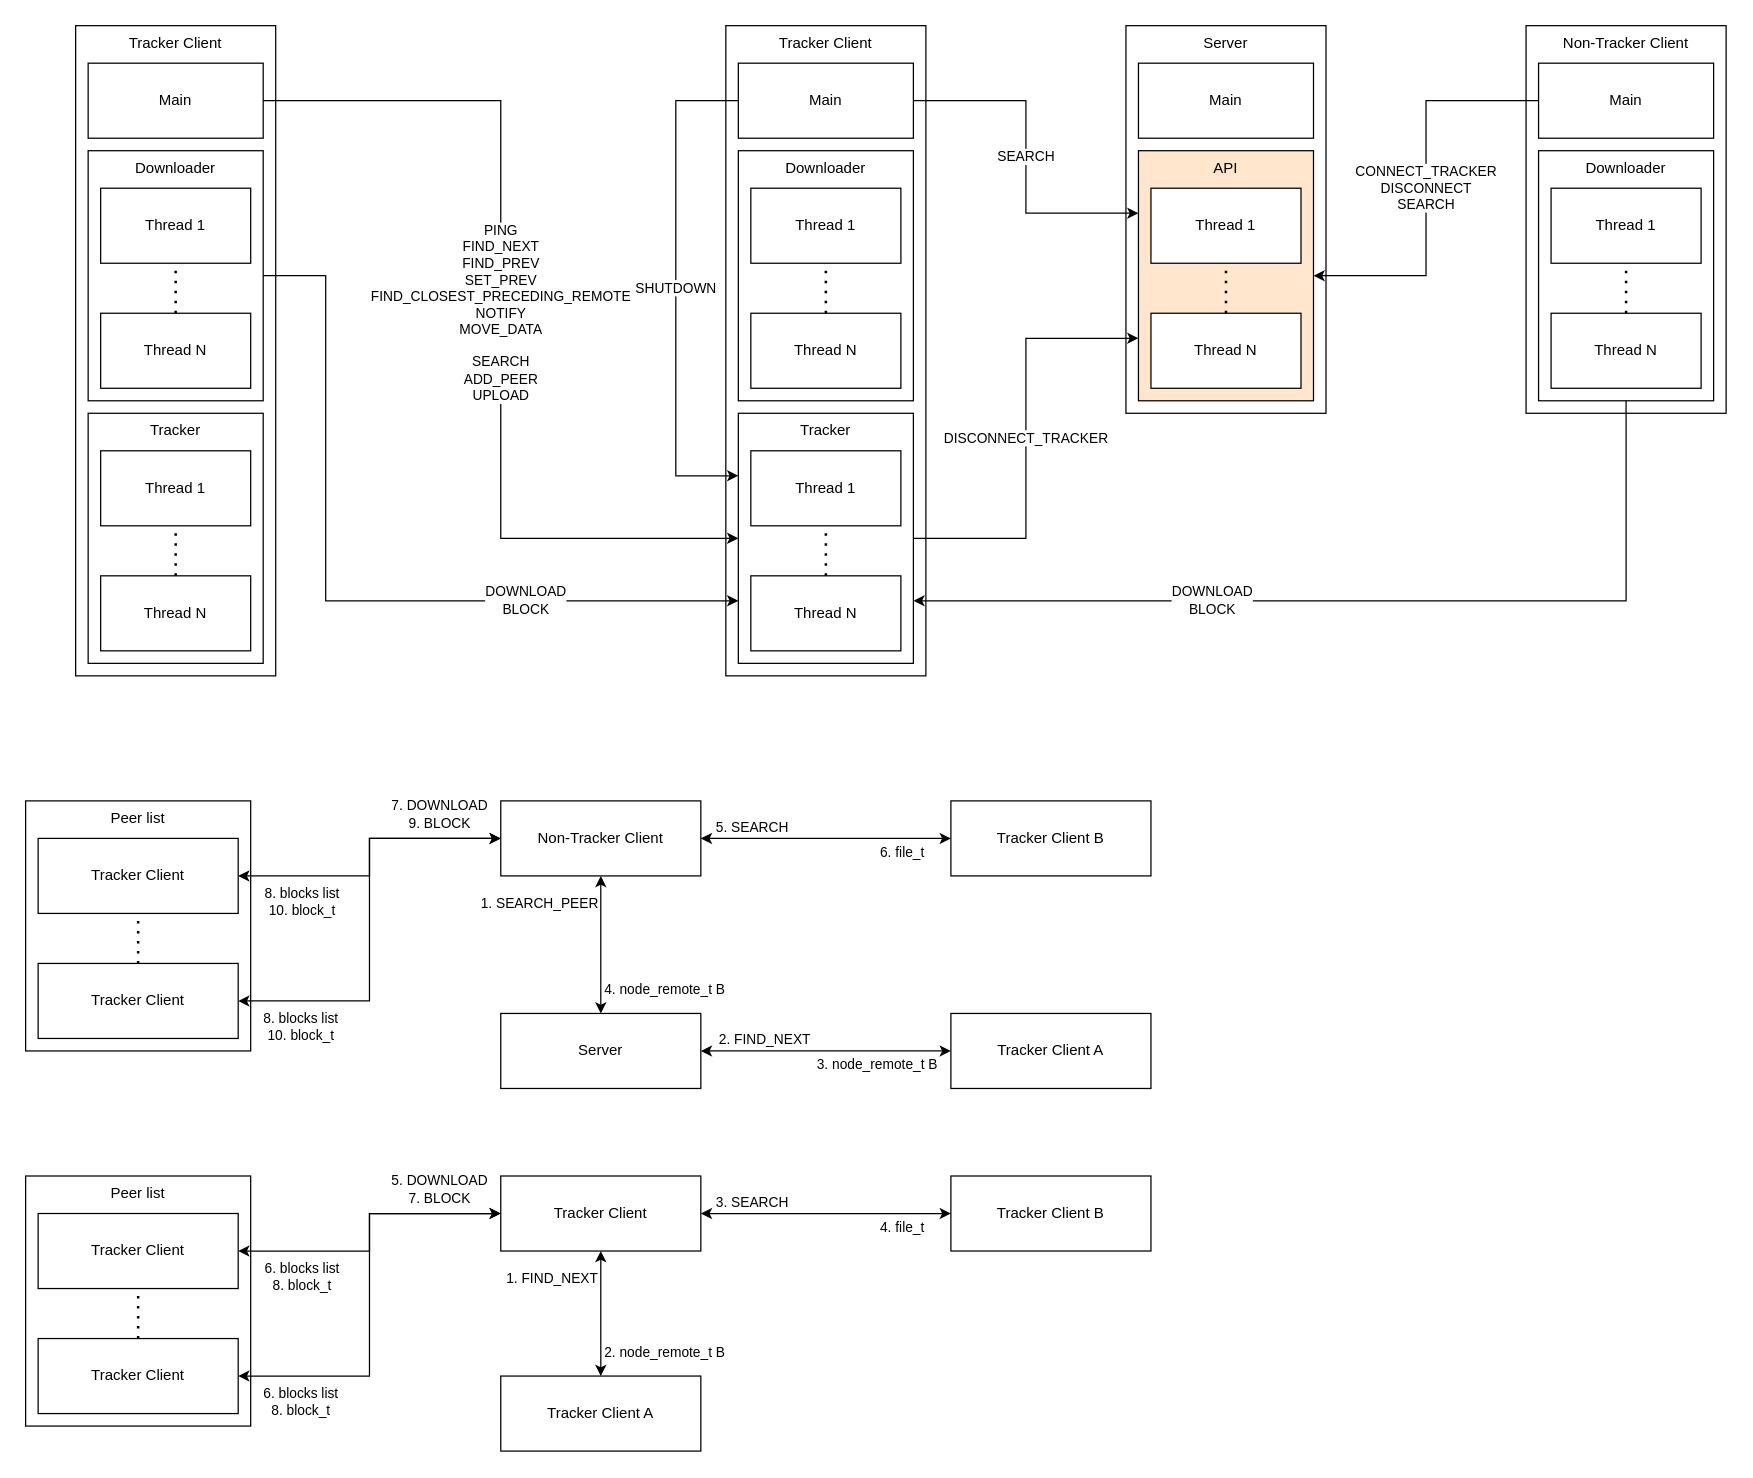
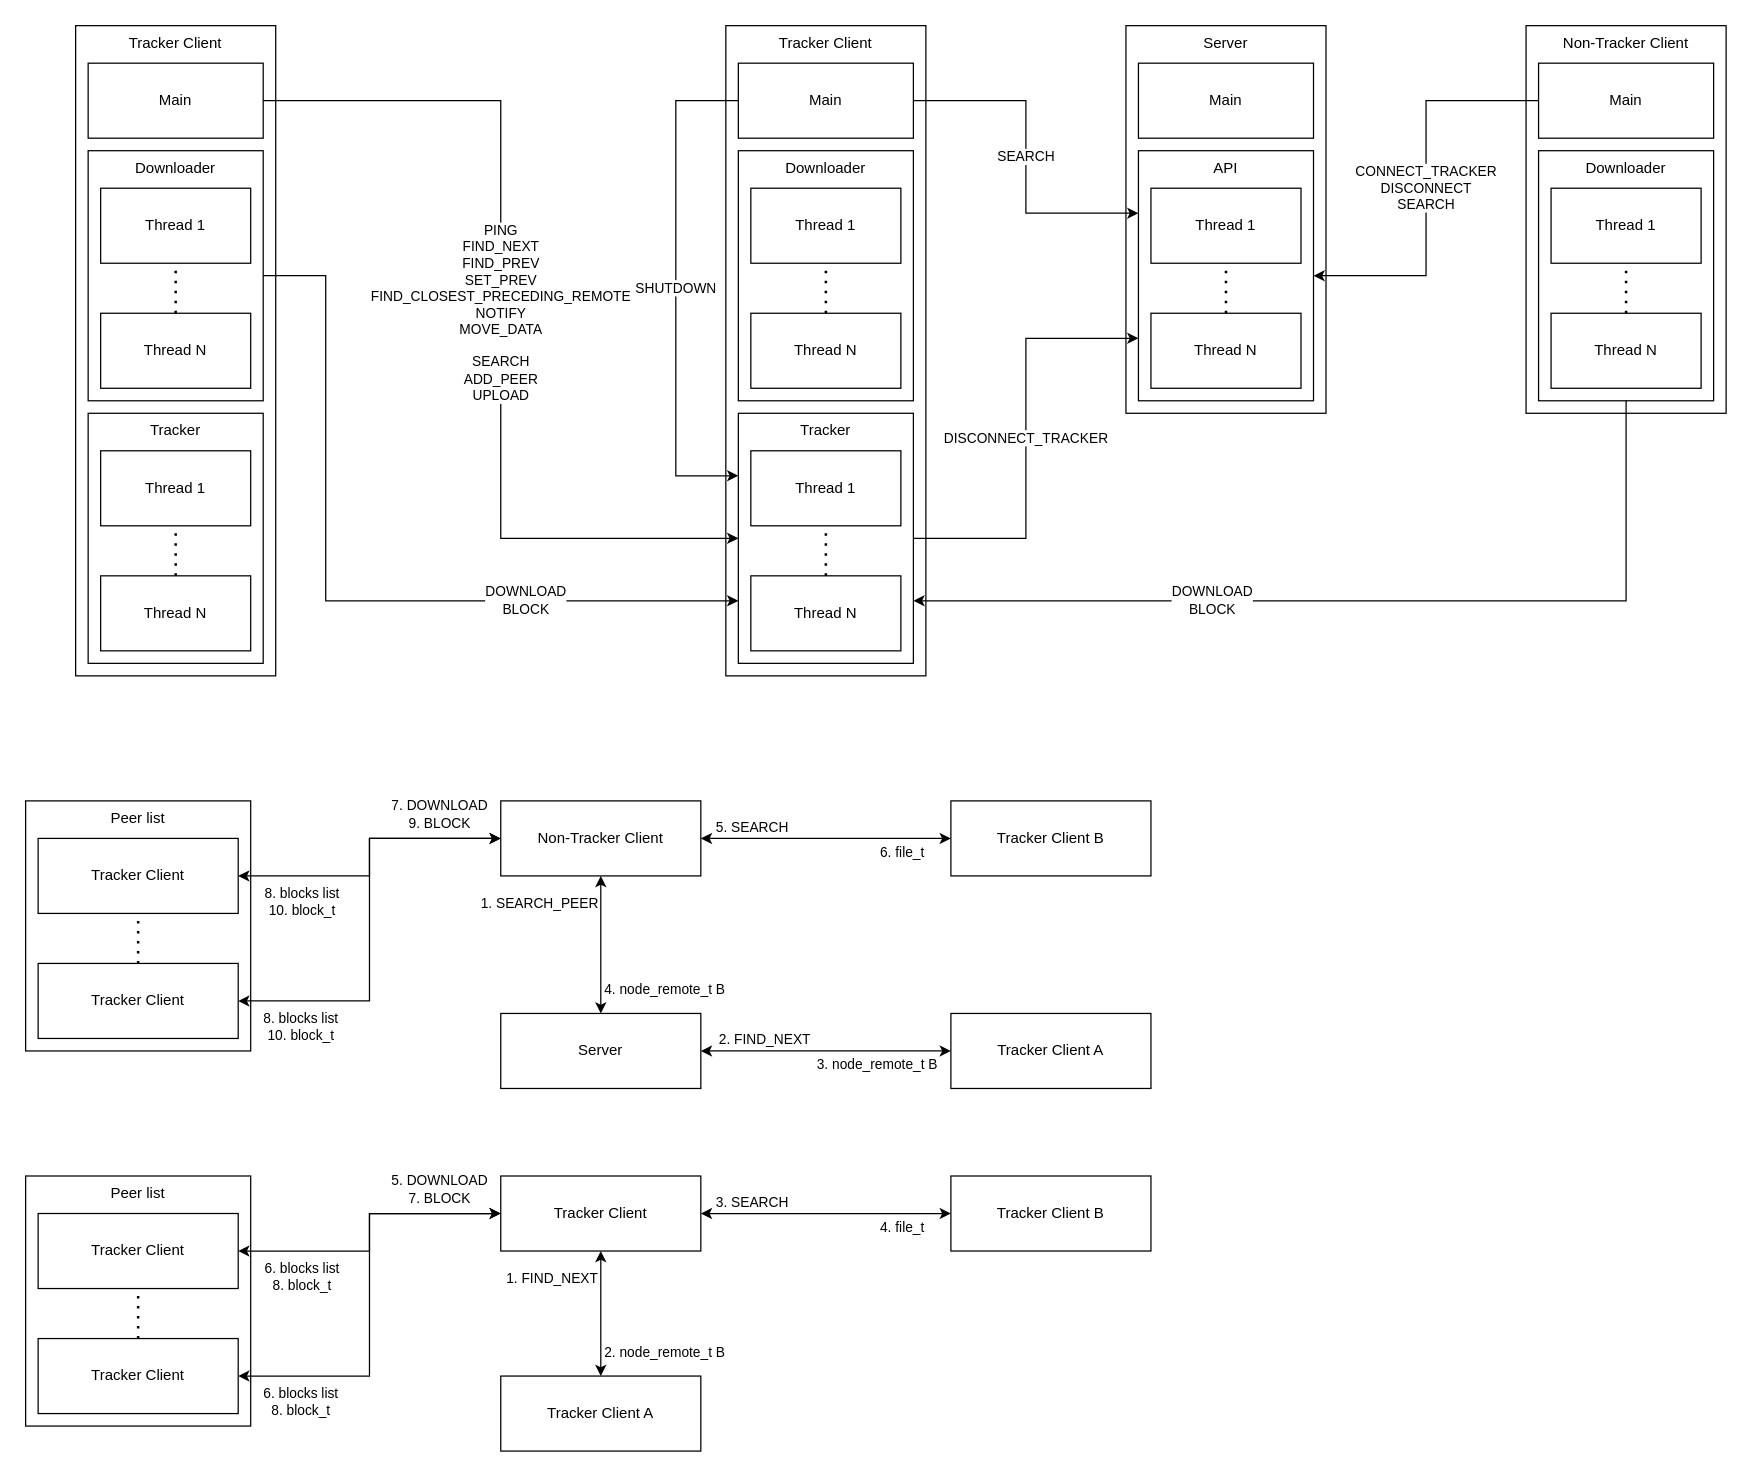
node "API": fillcolor #ffe6cc -> #ffffff
